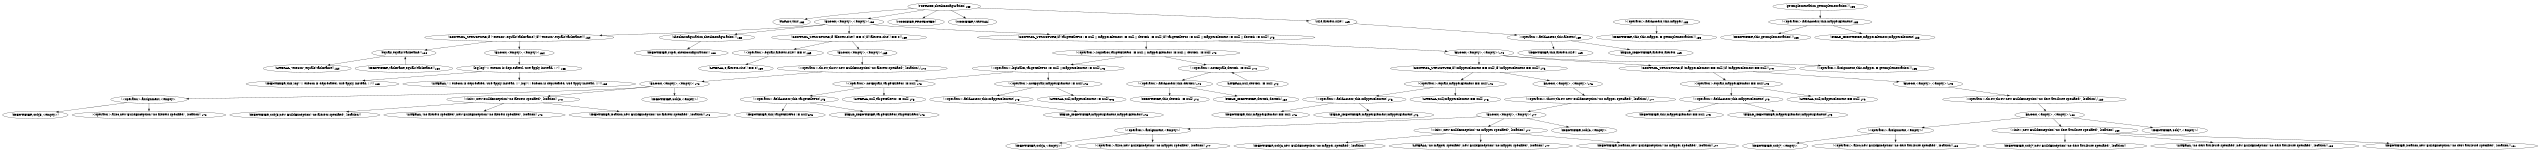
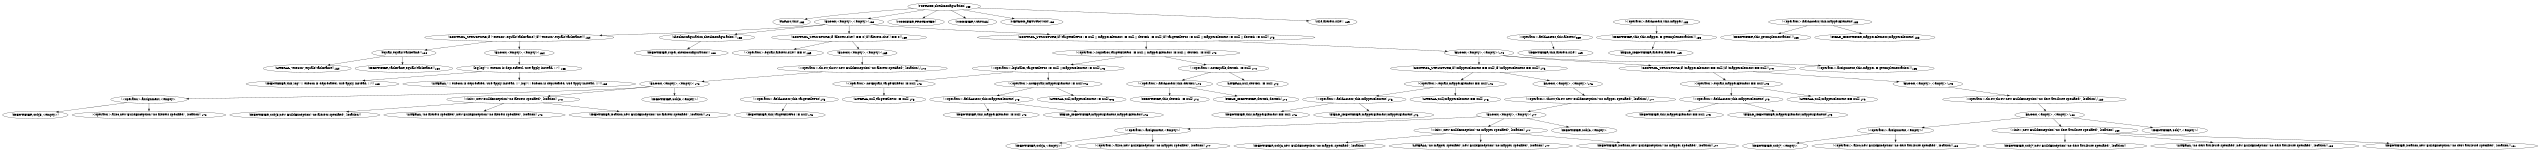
node "(getImplementation,getImplementation())": removed
node "(METHOD_RETURN,void)": added
edge "(size,filesets.size())" -> "(<operator>.fieldAccess,this.filesets)": removed
node "(<operator>.fieldAccess,this.filesets)": text "169" -> "369"
edge "(<operator>.fieldAccess,this.filesets)" -> "(FIELD_IDENTIFIER,filesets,filesets)": now "(IDENTIFIER,this,this.mapper = getImplementation())" -> "(FIELD_IDENTIFIER,filesets,filesets)"
edge "(IDENTIFIER,taskName,equals(taskName))" -> "(equals,equals(taskName))": reversed
node "(LITERAL,0,filesets.size() == 0)": removed
edge "(LITERAL,null,destDir != null)" -> "(<operator>.notEquals,destDir != null)": reversed
node "(<operator>.notEquals,mapperElement != null)": text "173" -> "773"
edge "(<operator>.notEquals,targetFilePos != null)" -> "(<operator>.fieldAccess,this.targetFilePos)": removed
node "(FIELD_IDENTIFIER,destDir,destDir)": text "164" -> "174"
node "(IDENTIFIER,this,targetFilePos != null)": text "573" -> "173"
node "(FIELD_IDENTIFIER,targetFilePos,targetFilePos)": removed
node "(IDENTIFIER,this,mapperElement != null)": added
